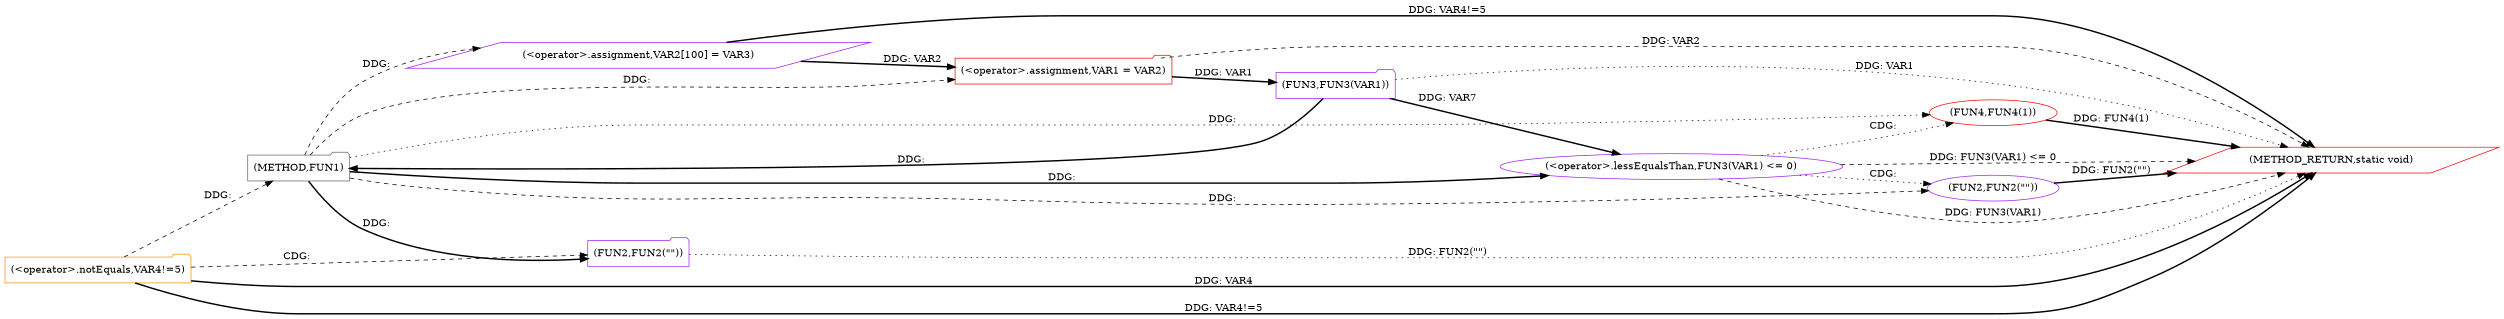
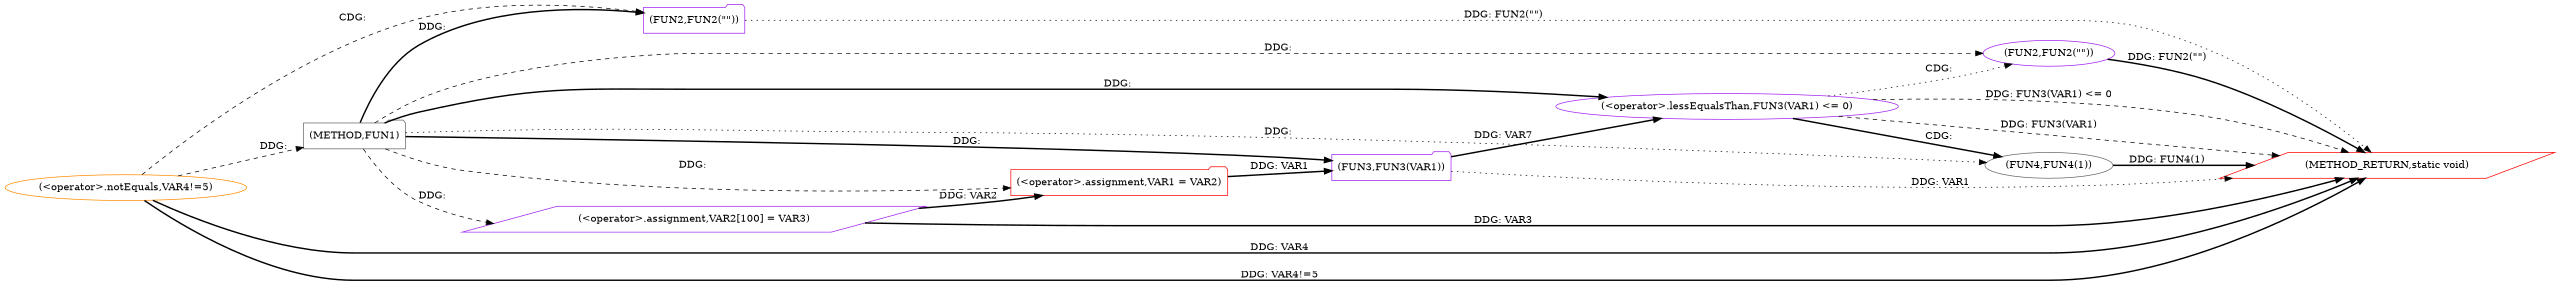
edge "(<operator>.assignment,VAR2[100] = VAR3)" -> "(METHOD_RETURN,static void)": label "DDG: VAR4!=5" -> "DDG: VAR3"
edge "(<operator>.assignment,VAR1 = VAR2)" -> "(METHOD_RETURN,static void)": removed, label "DDG: VAR2"
node "(FUN4,FUN4(1))": color red -> gray40
edge "(<operator>.lessEqualsThan,FUN3(VAR1) <= 0)" -> "(FUN4,FUN4(1))": style dotted -> bold
edge "(FUN3,FUN3(VAR1))" -> "(METHOD,FUN1)": reversed
node "(<operator>.notEquals,VAR4!=5)": shape folder -> ellipse
